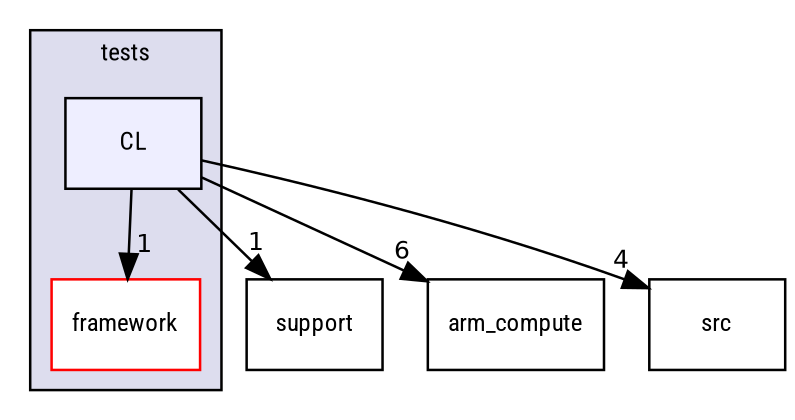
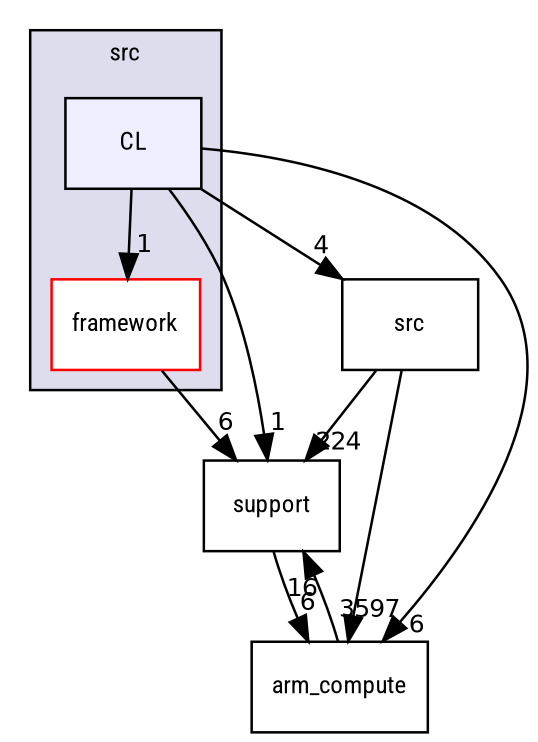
cluster "tests": label "tests" -> "src"
edge "src" -> "support": added
edge "framework" -> "support": added
edge "src" -> "arm_compute": added
edge "support" -> "arm_compute": added
edge "arm_compute" -> "support": added
